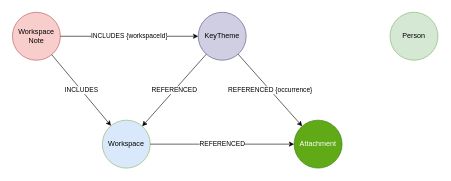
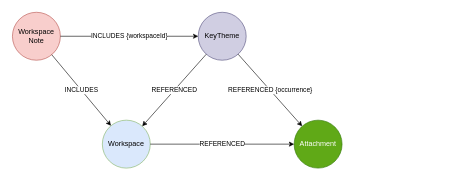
node "Person": removed
